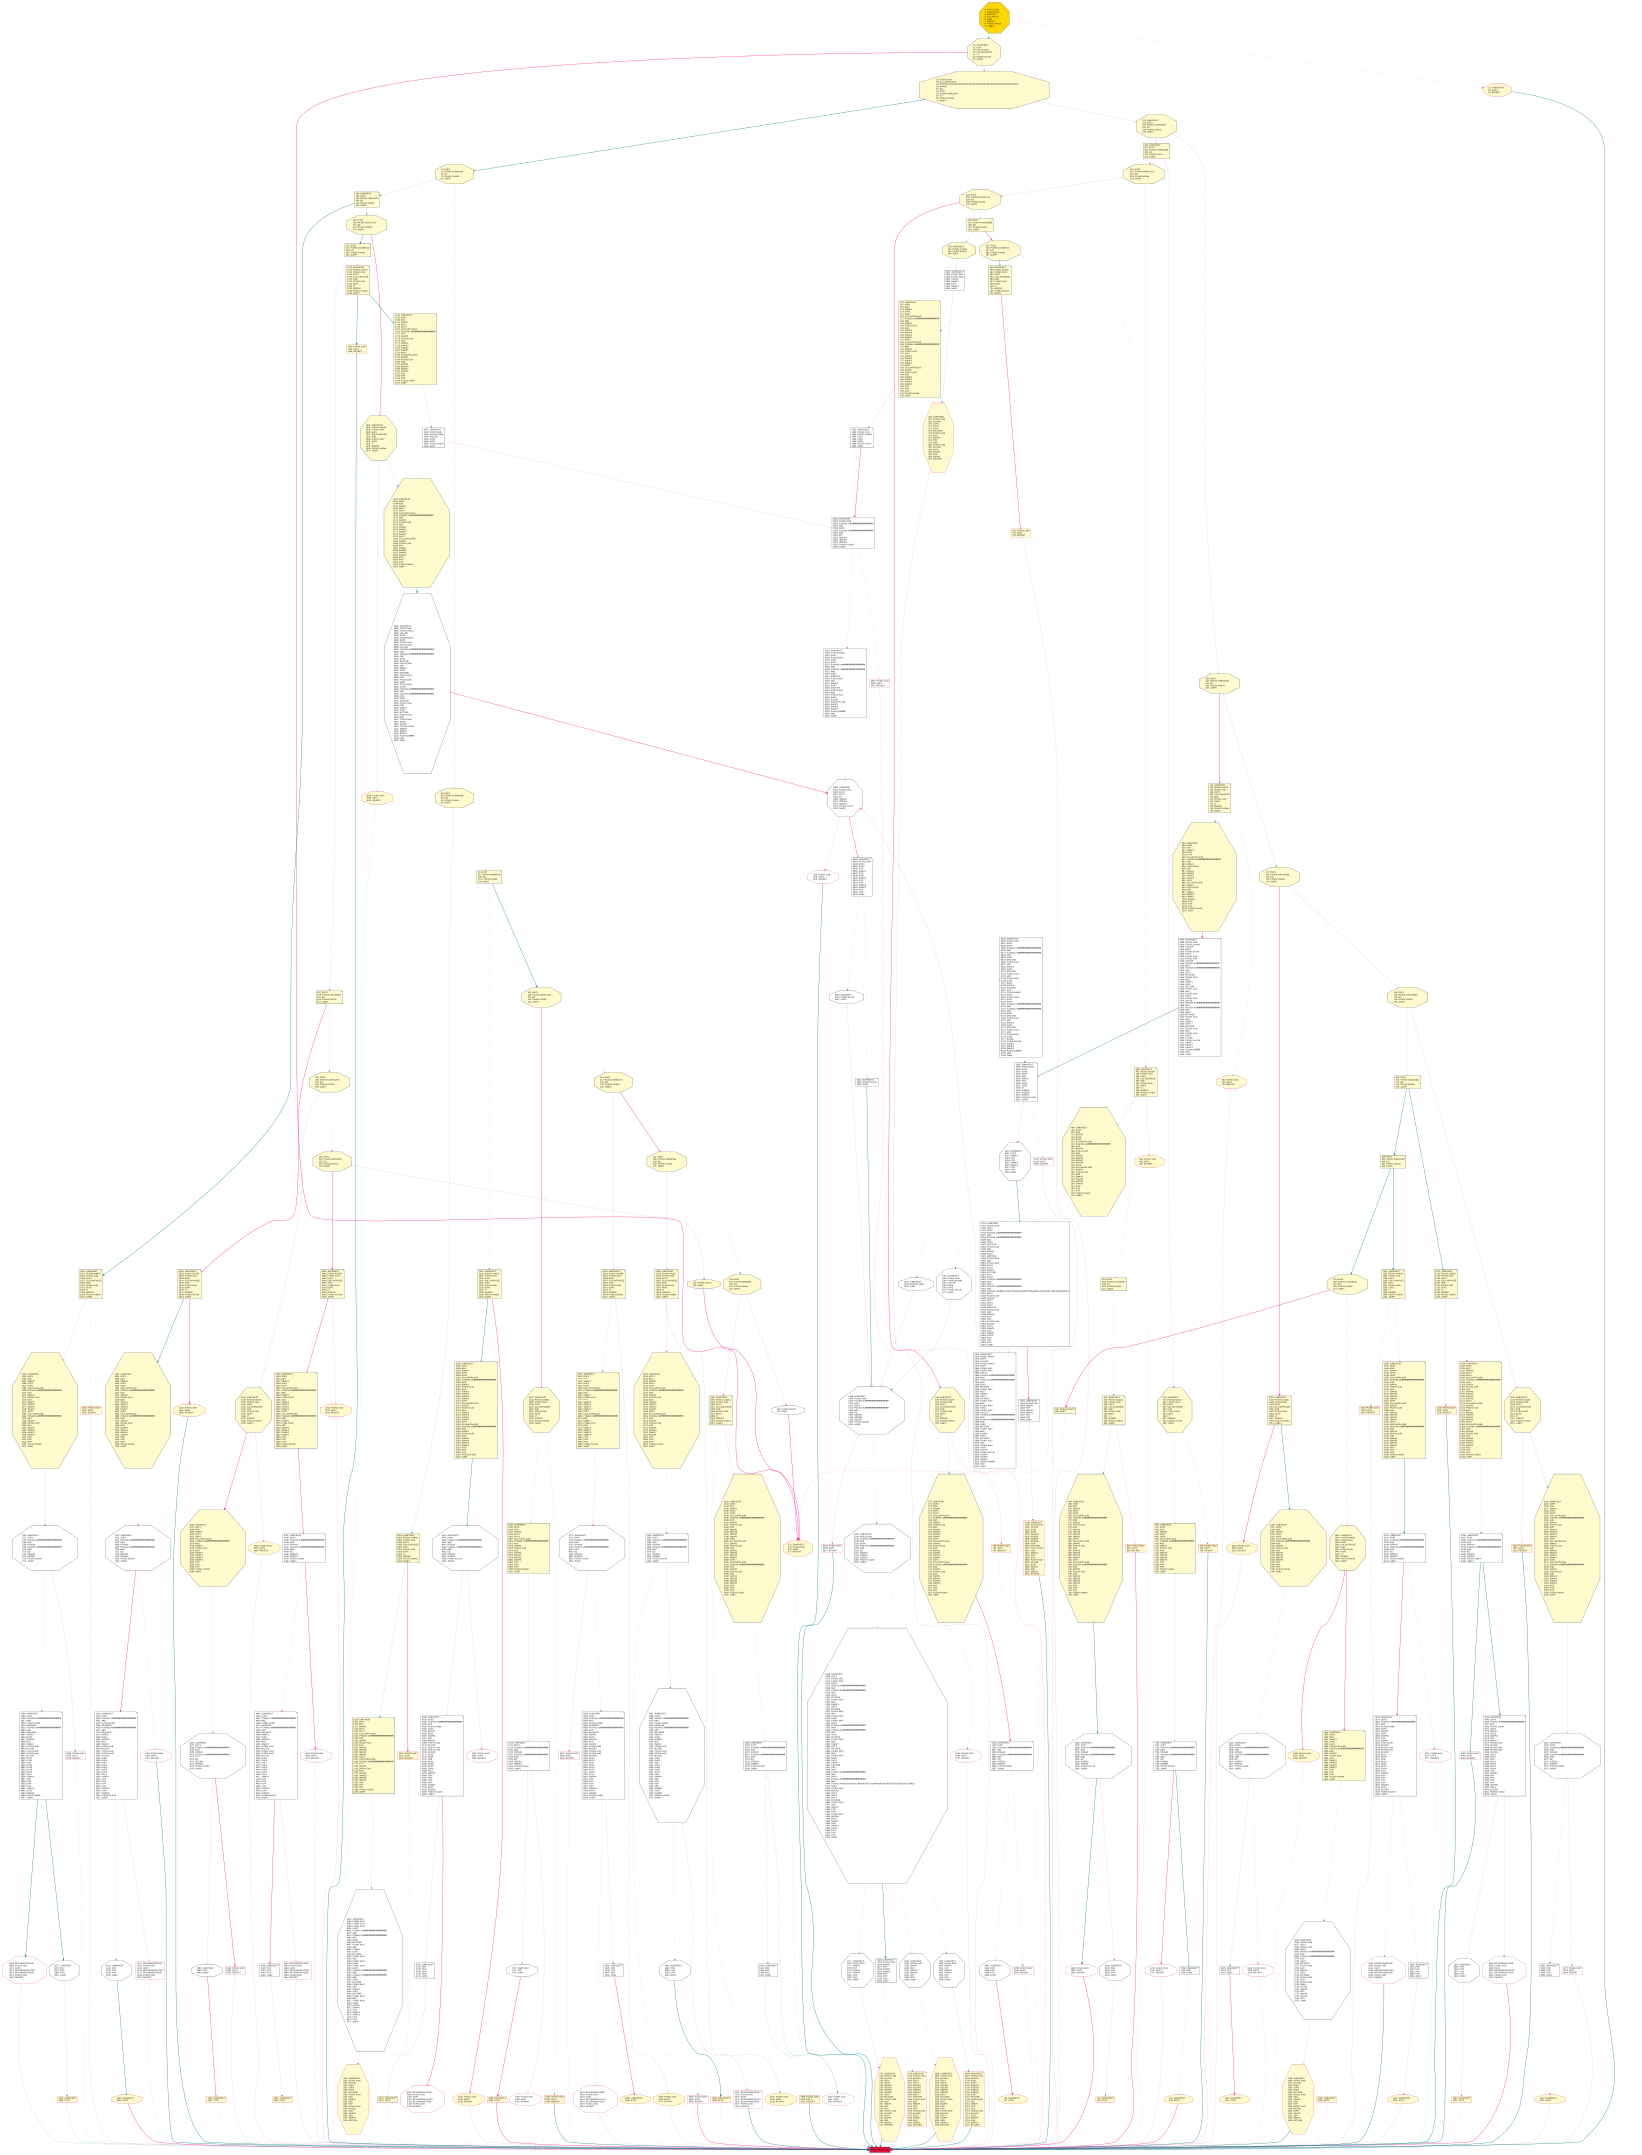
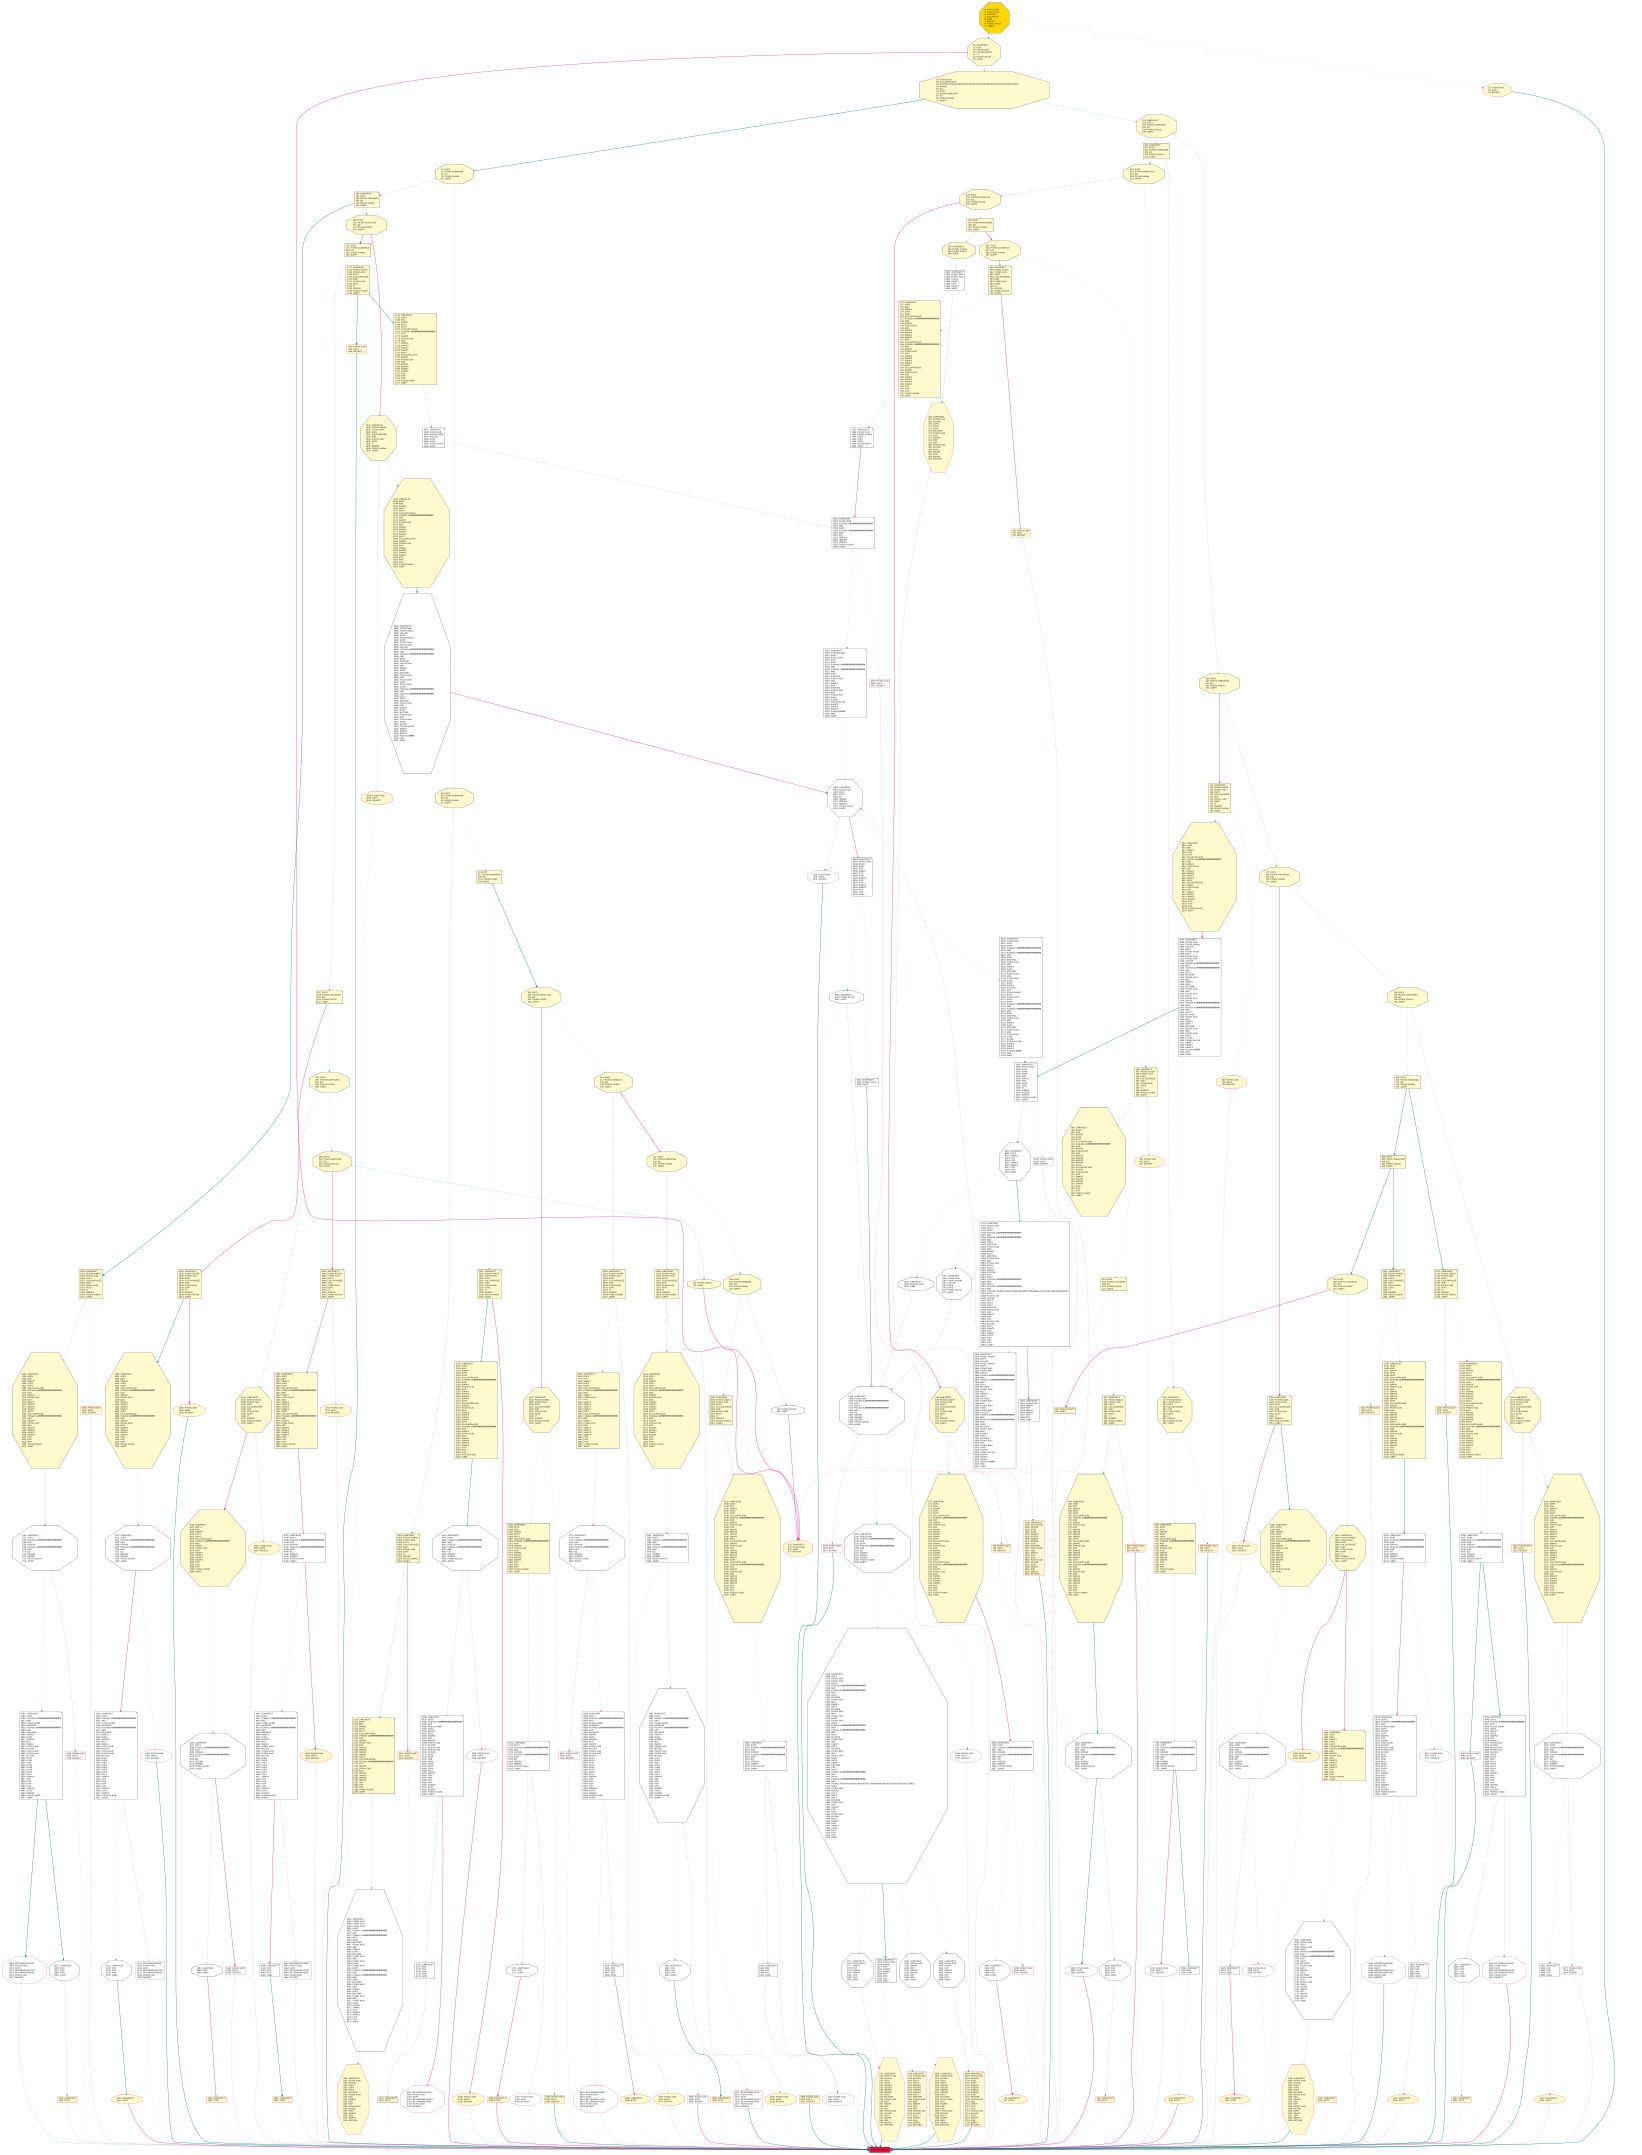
node "4341: PUSH1 0x00 4343: DUP1 4344: REVERT": fillcolor white -> lemonchiffon
edge "4438: JUMPDEST 4439: POP 4440: POP 4441: POP 4442: JUMP" -> "2090: JUMPDEST 2091: STOP": style dashed -> bold
edge "4632: PUSH1 0x00 4634: DUP1 4635: REVERT" -> "6030: EXIT BLOCK": added
